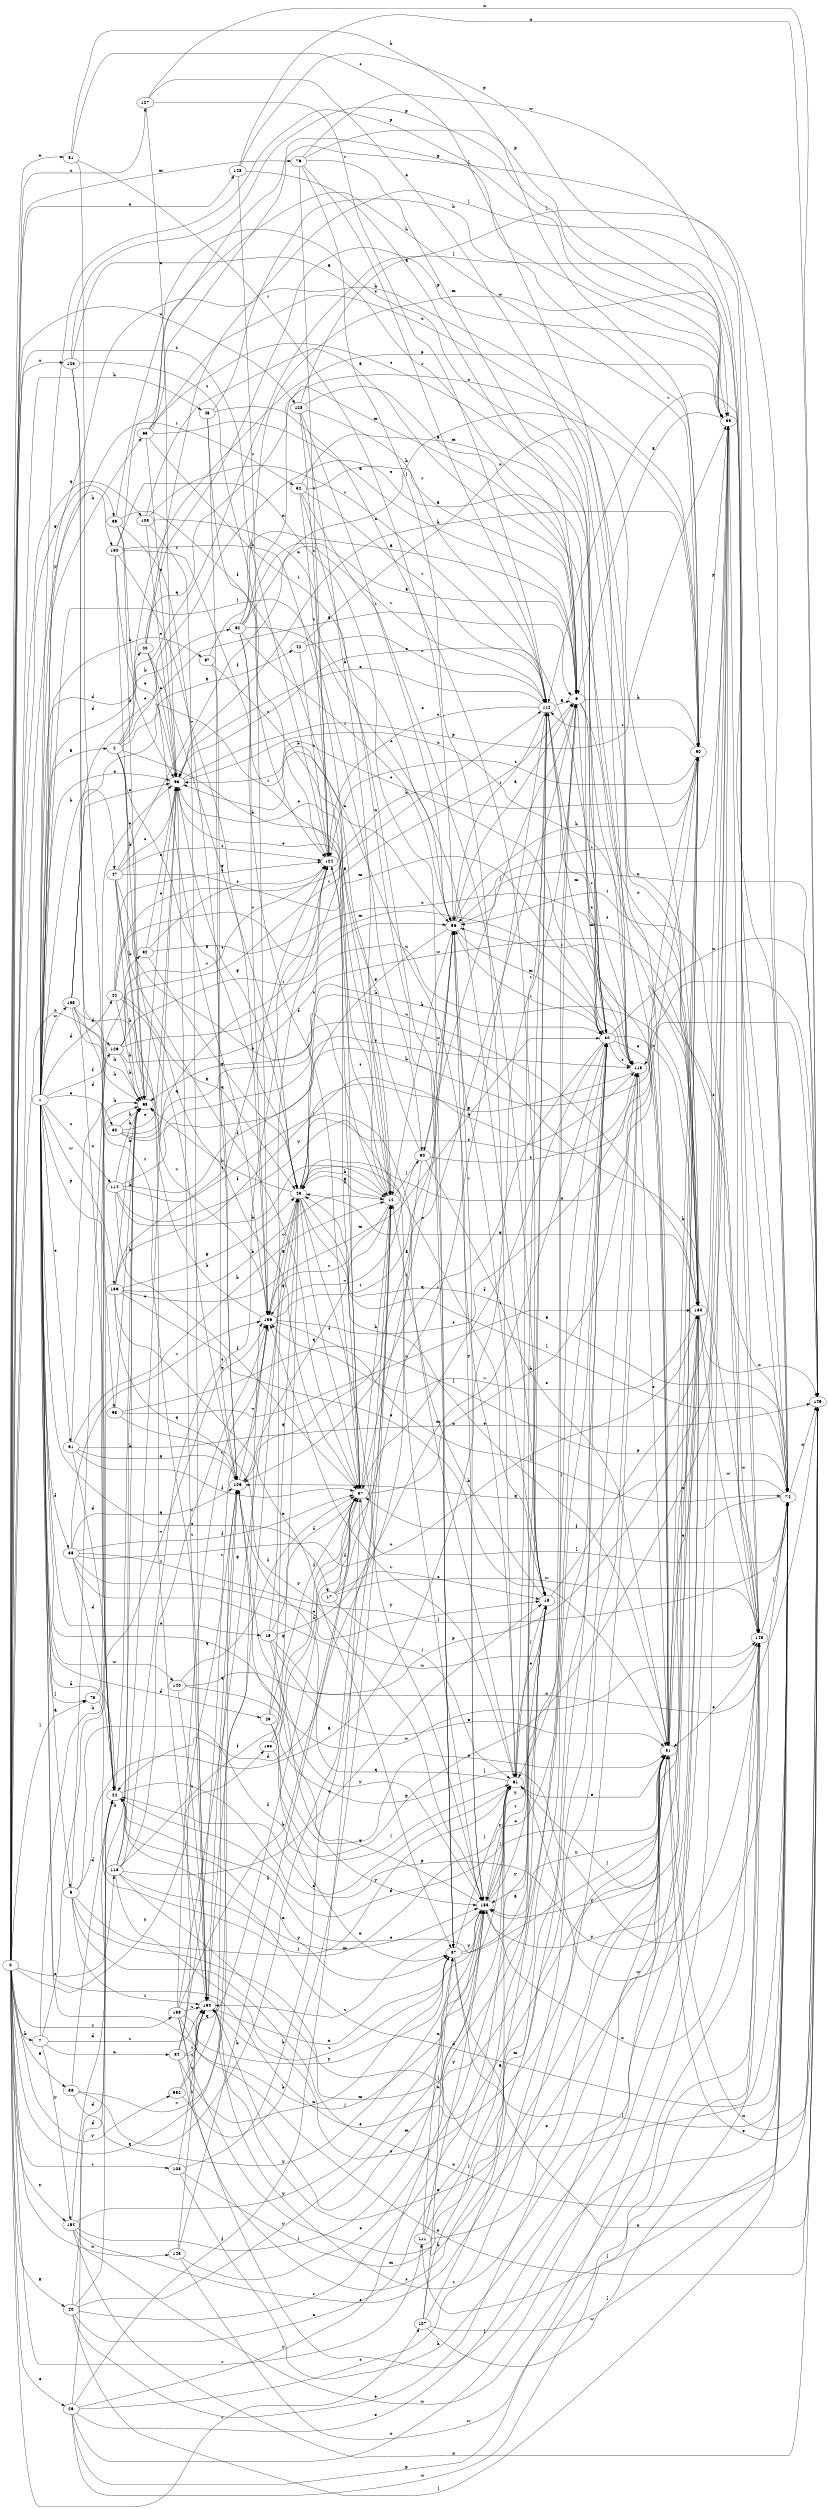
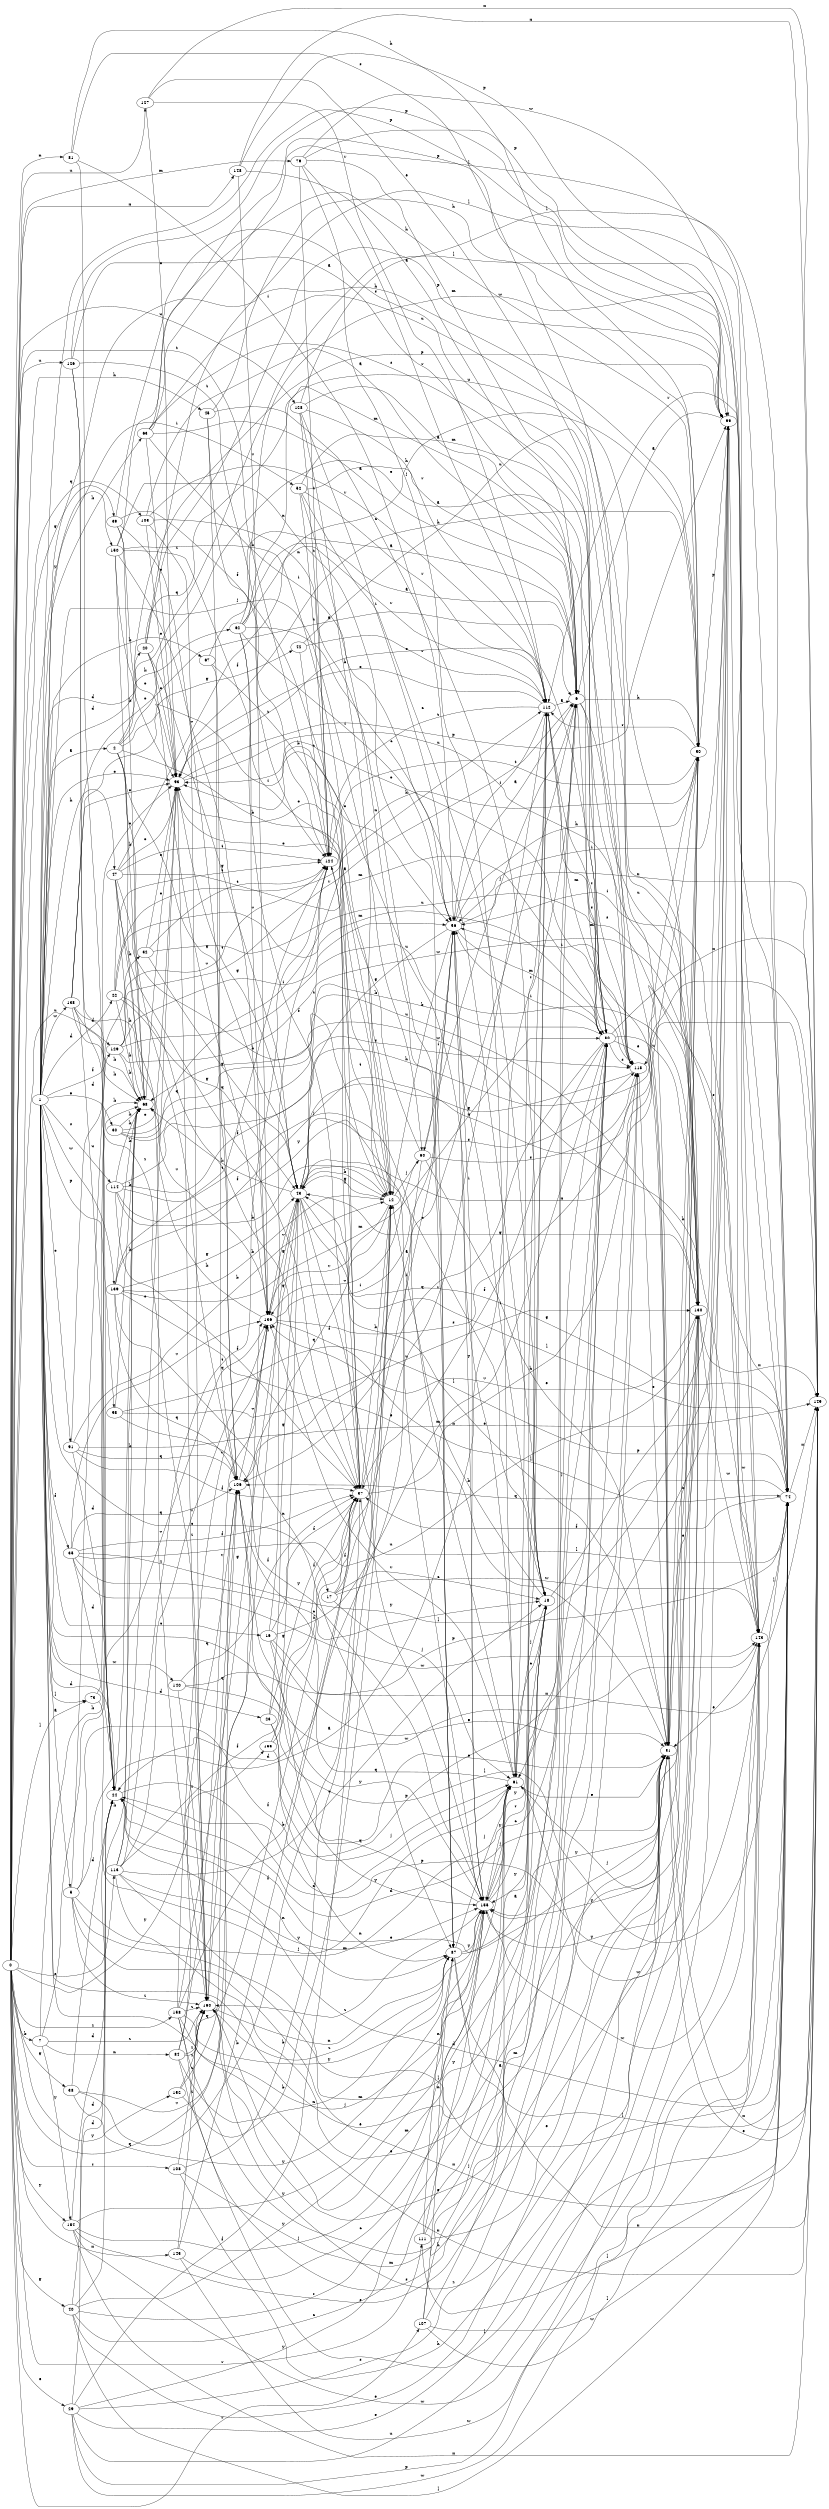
node "552": label "552" -> "152"
